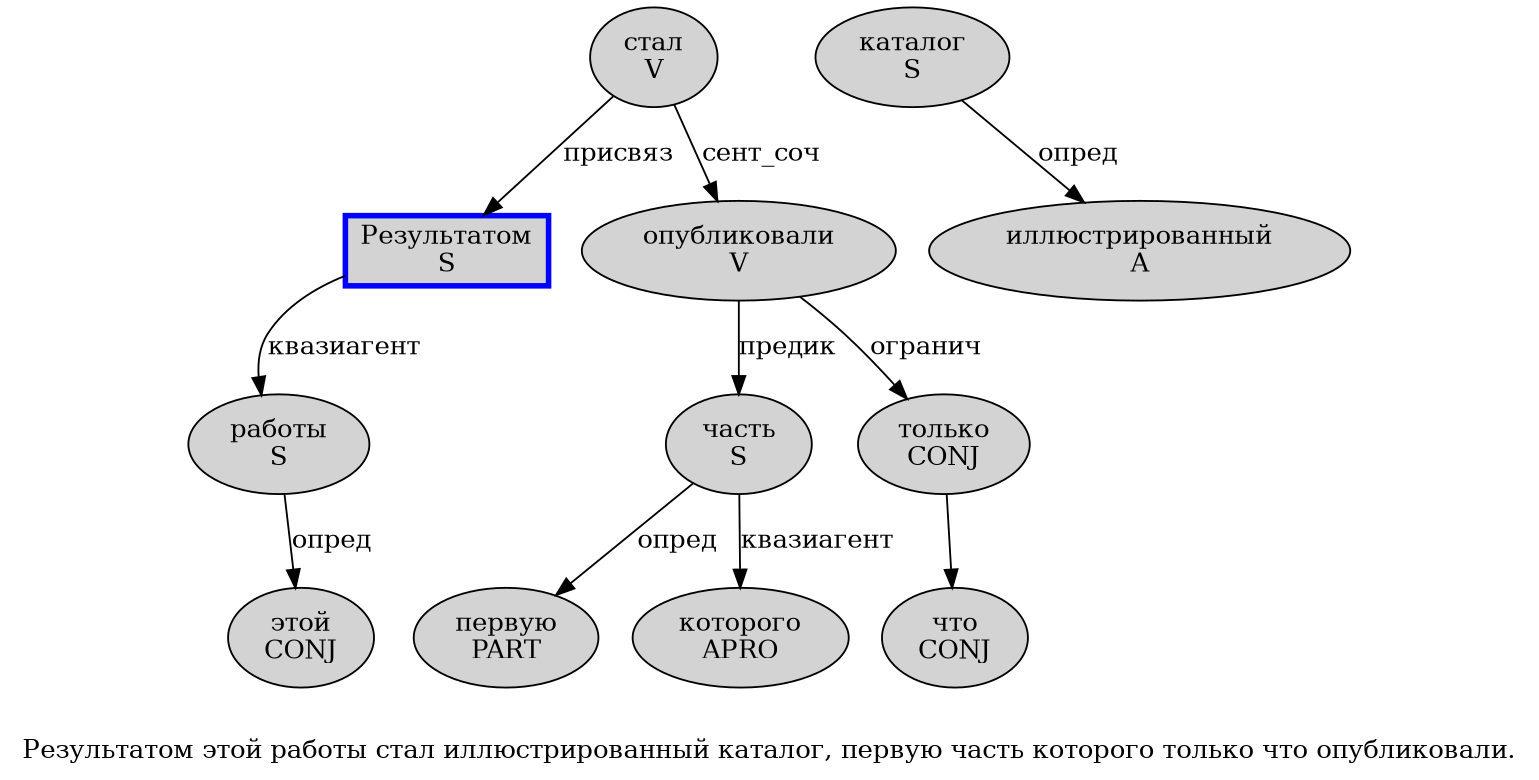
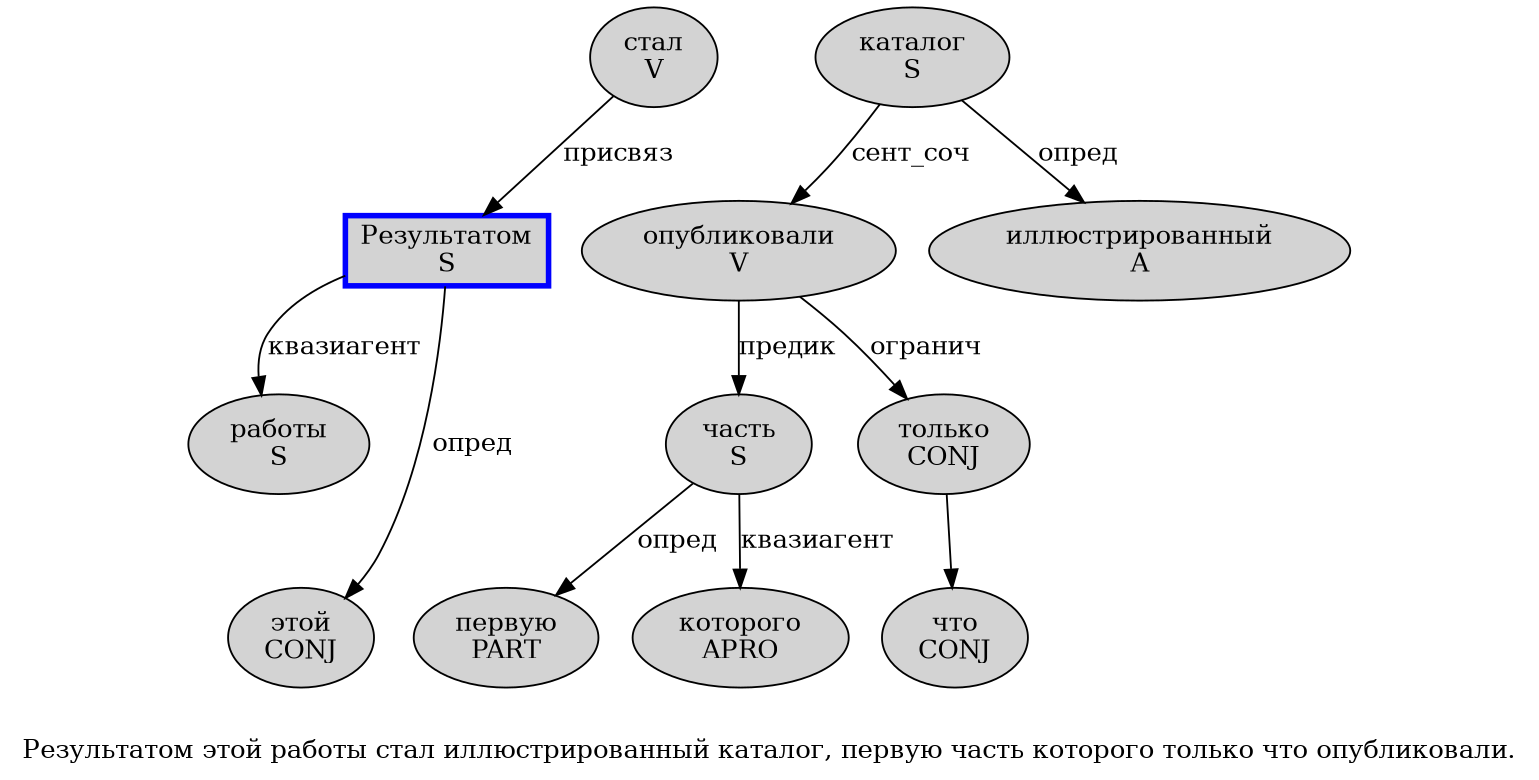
edge "стал V" -> "опубликовали V": now "каталог S" -> "опубликовали V"
edge "работы S" -> "этой CONJ": now "Результатом S" -> "этой CONJ"
